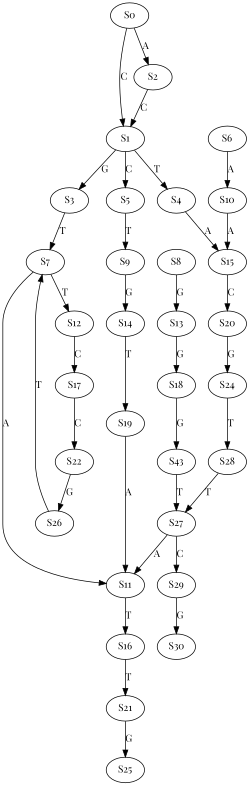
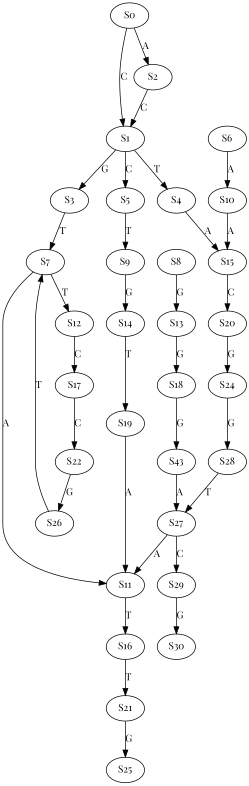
edge "S24" -> "S28": label "T" -> "G"
edge "S43" -> "S27": label "T" -> "A"
